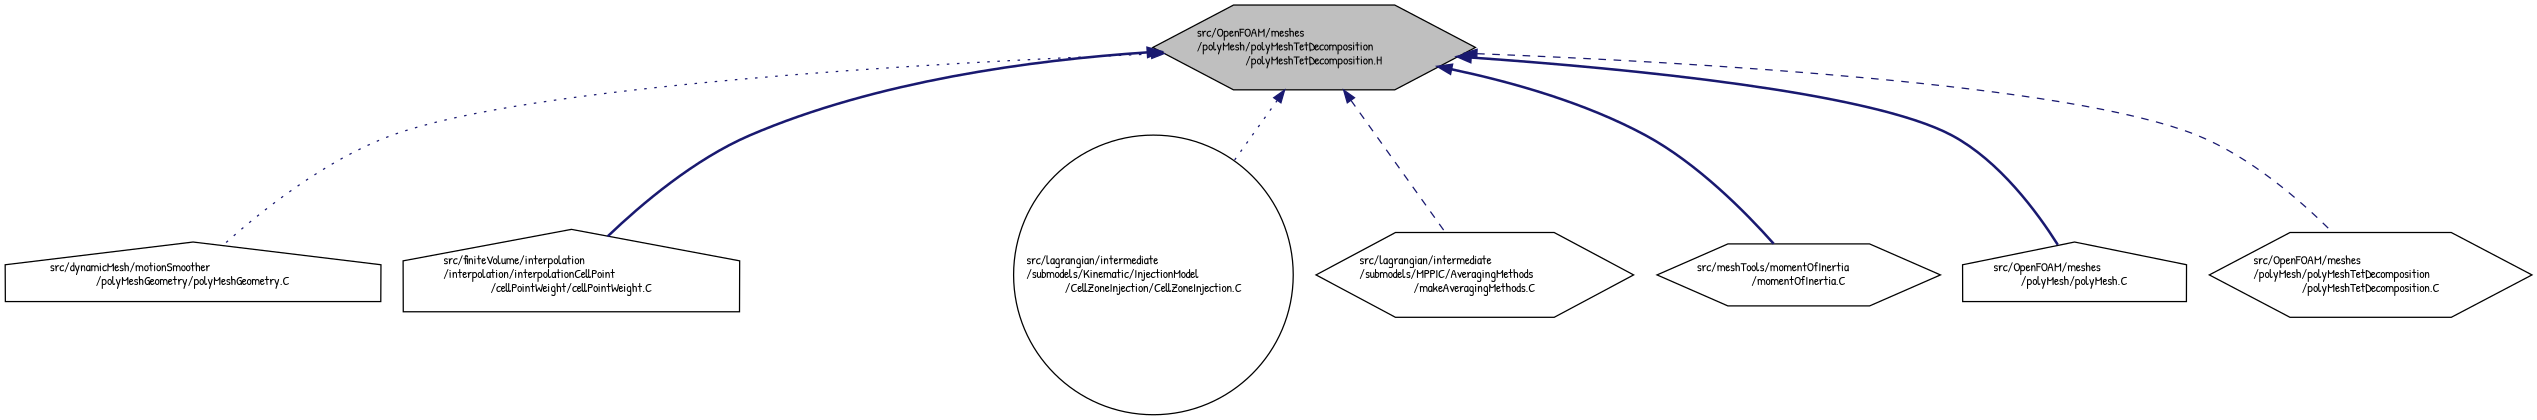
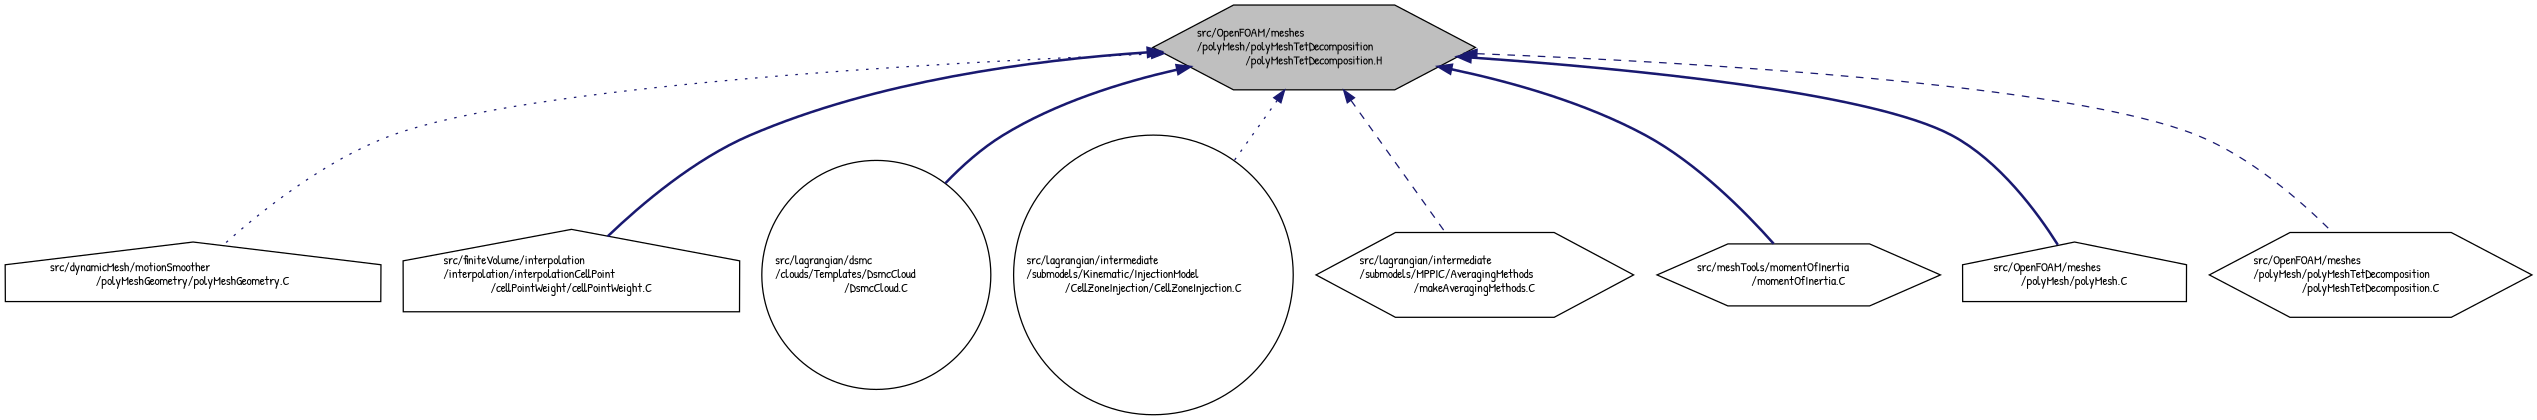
node "src/lagrangian/dsmc /clouds/Templates/DsmcCloud /DsmcCloud.C": added
